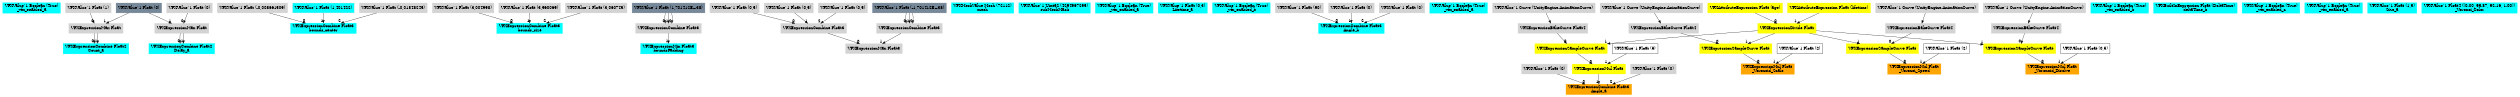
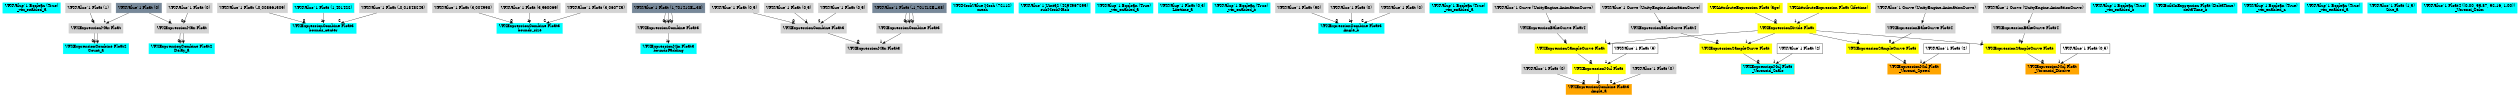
node "VFXExpressionMul Float _Voronoid_Scale": fillcolor orange -> cyan
